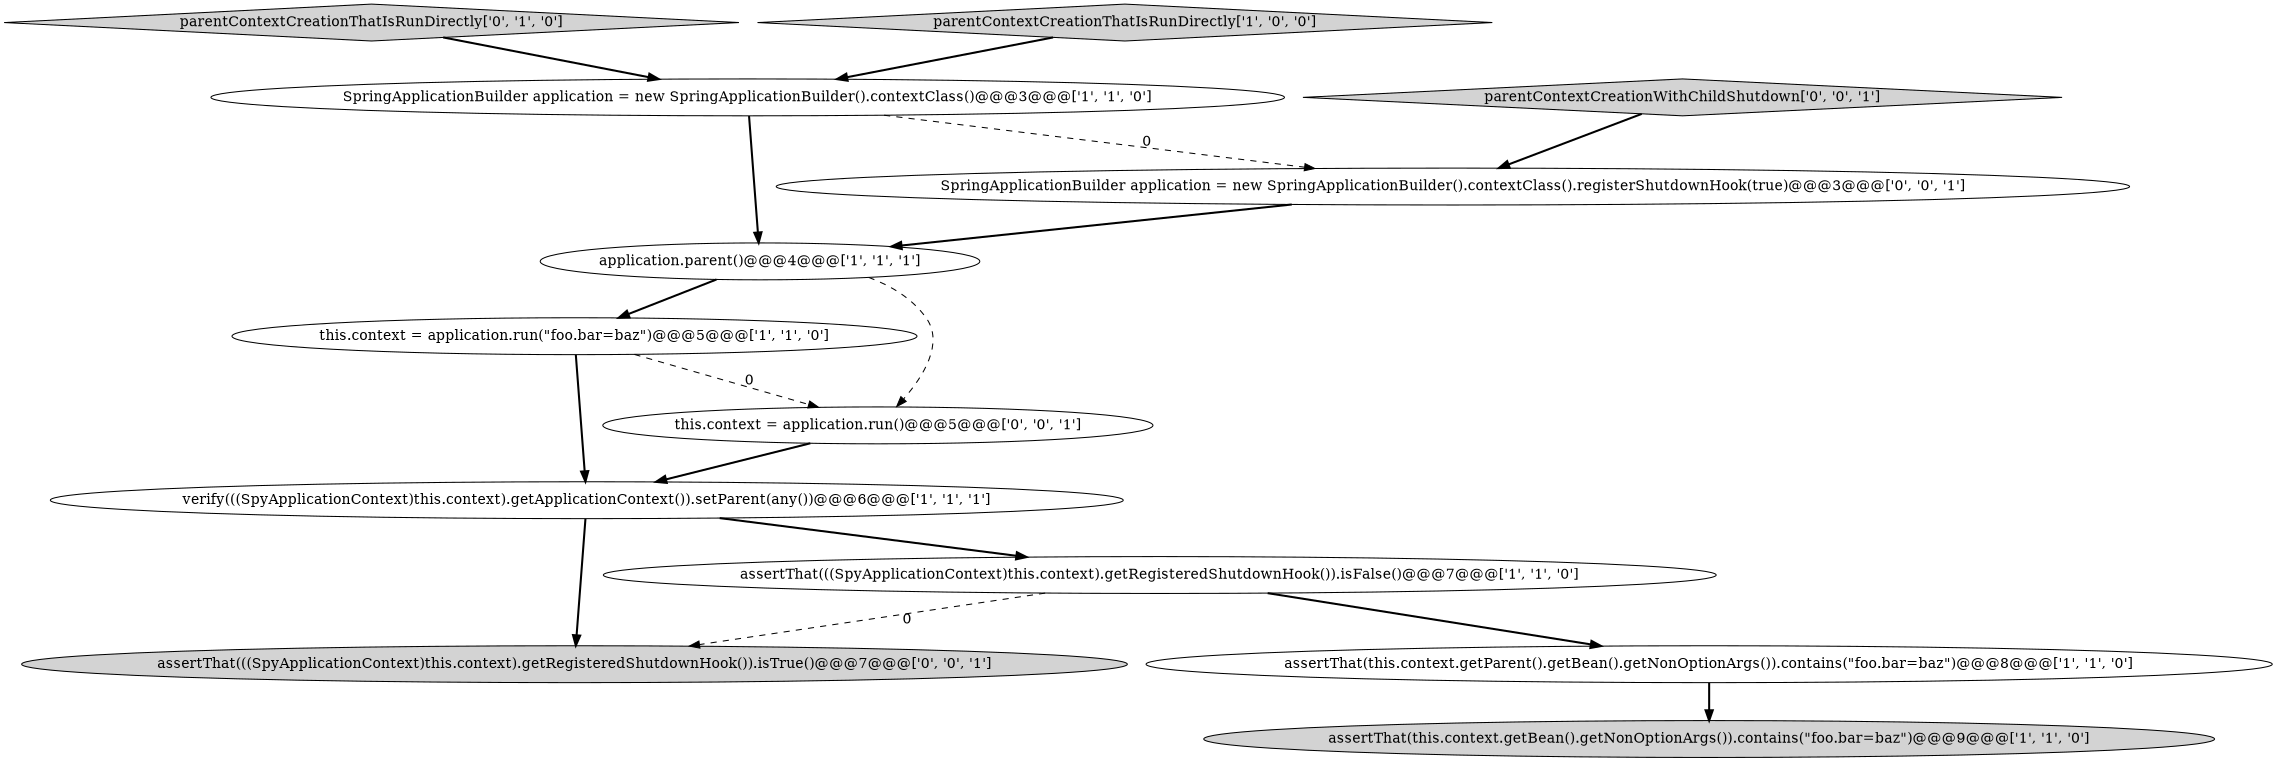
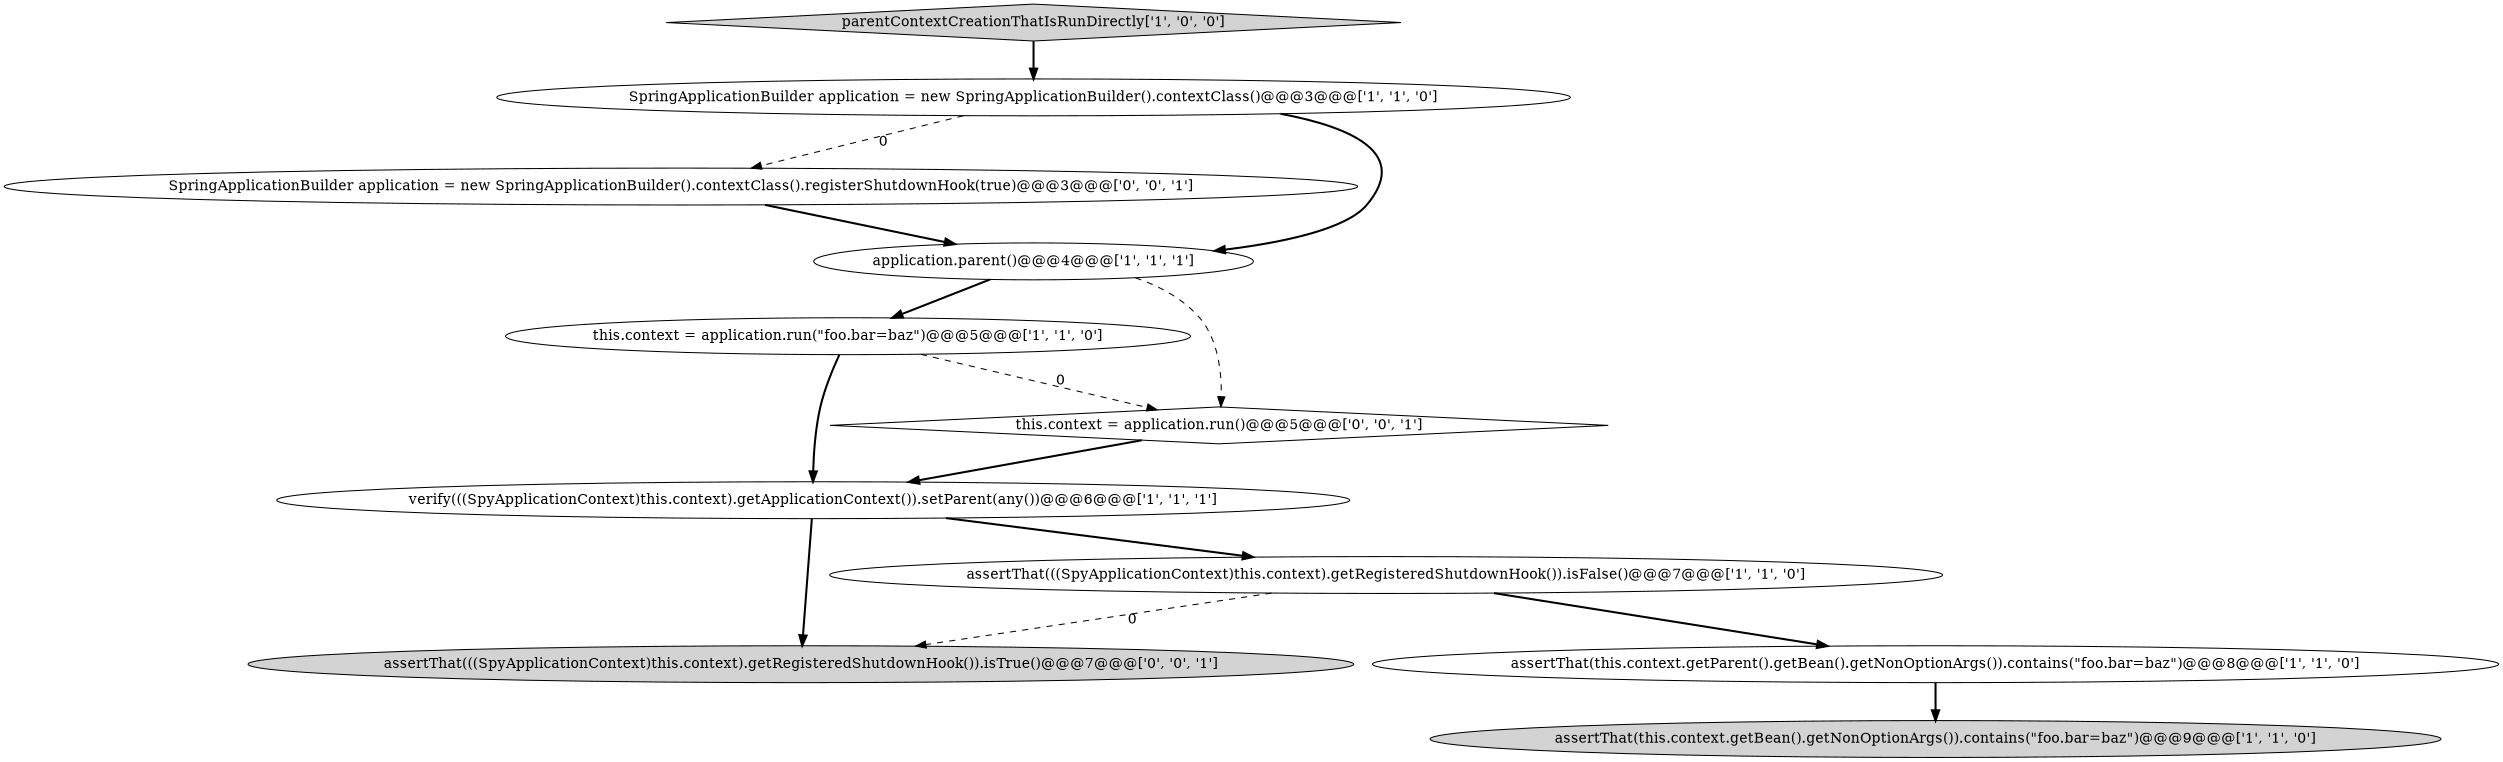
node "parentContextCreationThatIsRunDirectly['0', '1', '0']": removed
node "parentContextCreationWithChildShutdown['0', '0', '1']": removed
node "this.context = application.run()@@@5@@@['0', '0', '1']": shape ellipse -> diamond
